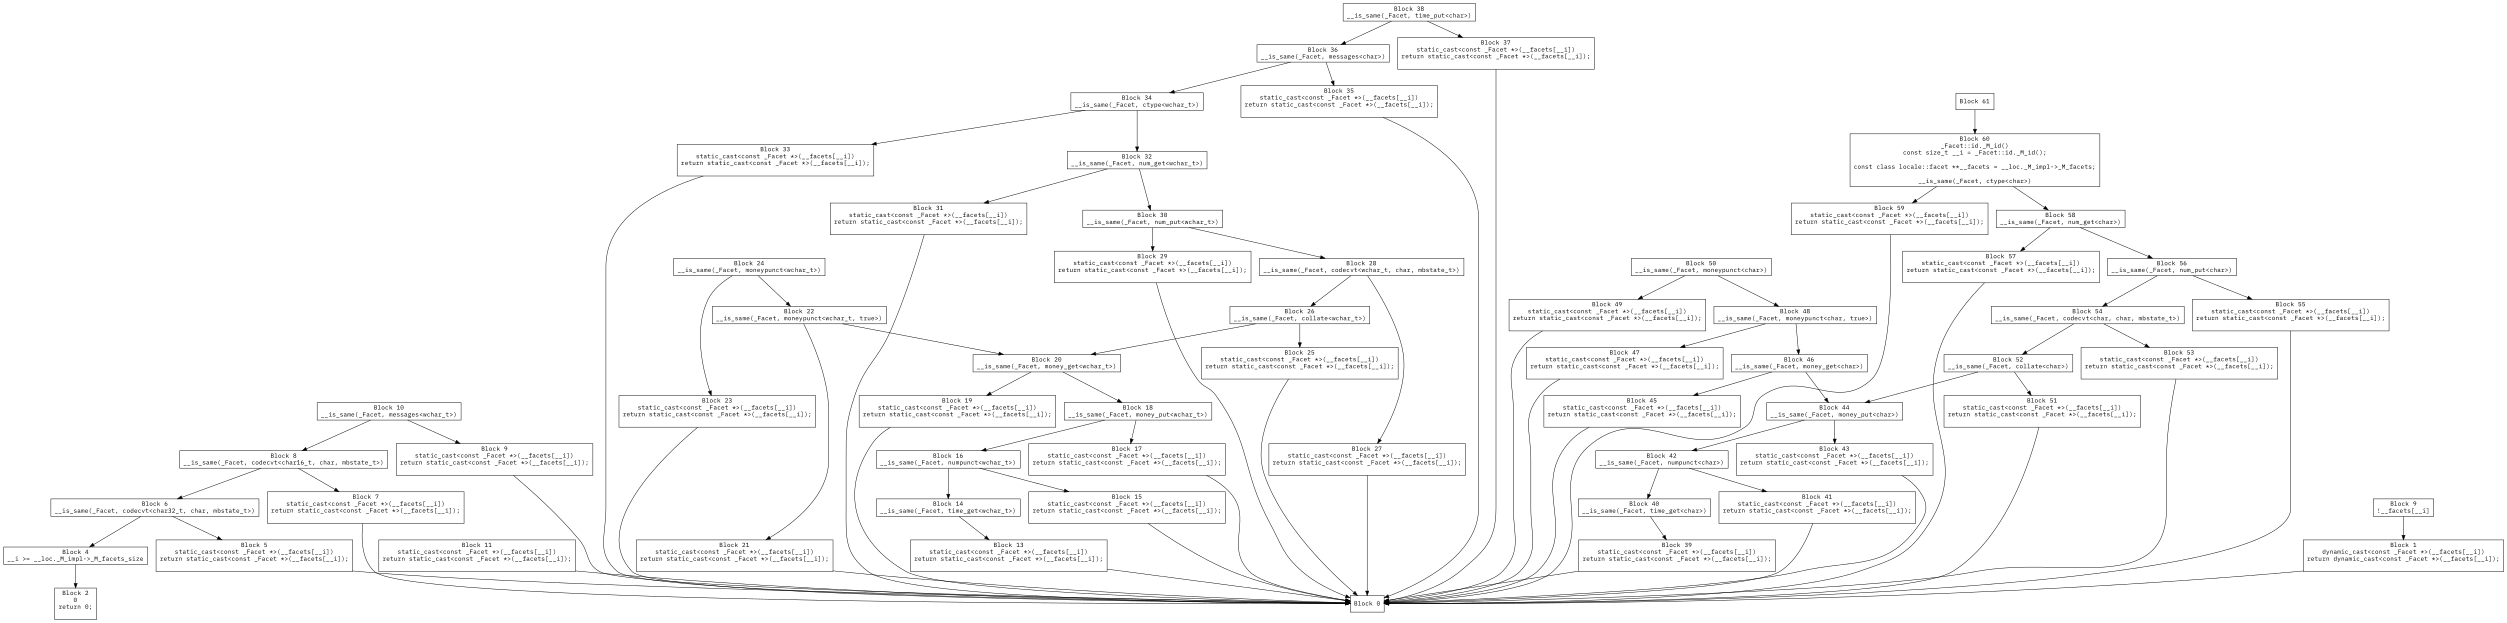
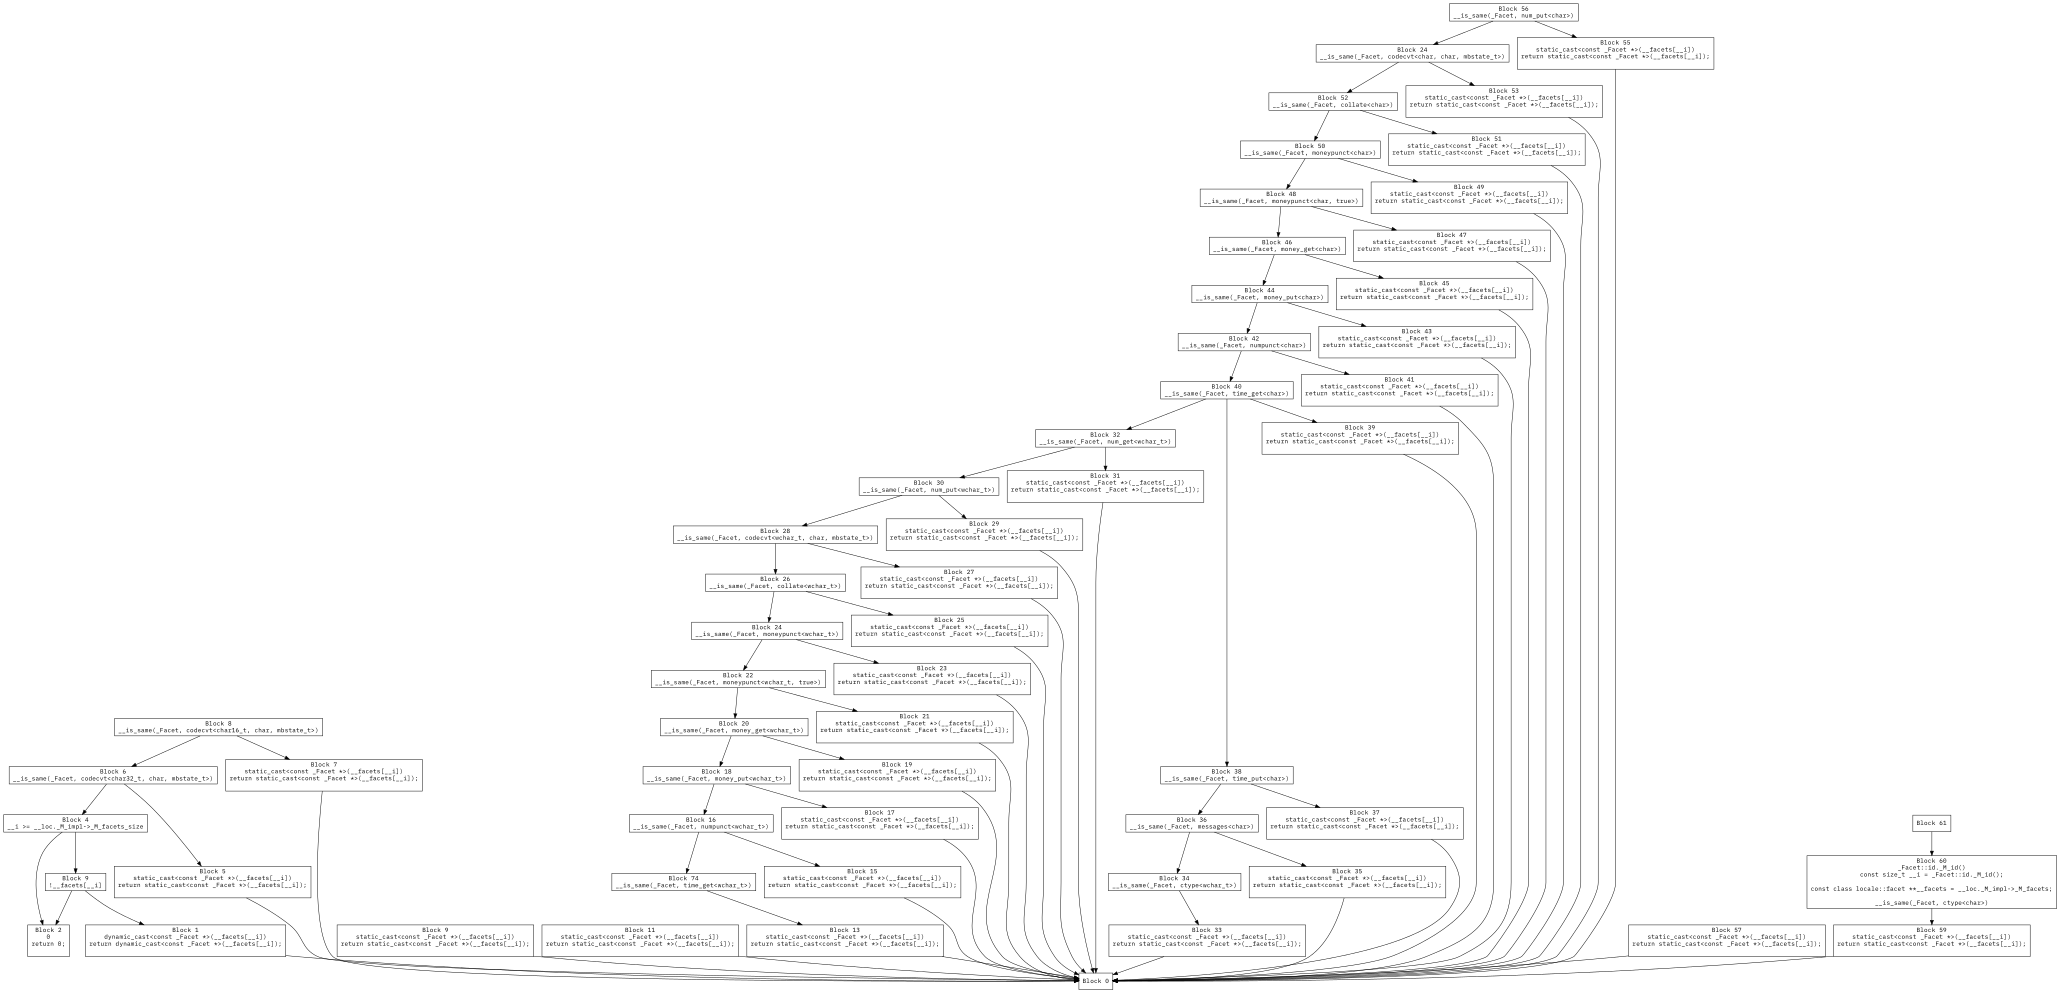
edge "Block 34 __is_same(_Facet, ctype<wchar_t>)" -> "Block 32 __is_same(_Facet, num_get<wchar_t>)": now "Block 40 __is_same(_Facet, time_get<char>)" -> "Block 32 __is_same(_Facet, num_get<wchar_t>)"
node "Block 58 __is_same(_Facet, num_get<char>)": removed
node "Block 54 __is_same(_Facet, codecvt<char, char, mbstate_t>)": label "Block 54 __is_same(_Facet, codecvt<char, char, mbstate_t>)" -> "Block 24 __is_same(_Facet, codecvt<char, char, mbstate_t>)"
edge "Block 26 __is_same(_Facet, collate<wchar_t>)" -> "Block 20 __is_same(_Facet, money_get<wchar_t>)": now "Block 26 __is_same(_Facet, collate<wchar_t>)" -> "Block 24 __is_same(_Facet, moneypunct<wchar_t>)"
edge "Block 52 __is_same(_Facet, collate<char>)" -> "Block 44 __is_same(_Facet, money_put<char>)": now "Block 52 __is_same(_Facet, collate<char>)" -> "Block 50 __is_same(_Facet, moneypunct<char>)"
node "Block 10 __is_same(_Facet, messages<wchar_t>)": removed
node "Block 14 __is_same(_Facet, time_get<wchar_t>)": label "Block 14 __is_same(_Facet, time_get<wchar_t>)" -> "Block 74 __is_same(_Facet, time_get<wchar_t>)"
edge "Block 40 __is_same(_Facet, time_get<char>)" -> "Block 38 __is_same(_Facet, time_put<char>)": added
edge "Block 4 __i >= __loc._M_impl->_M_facets_size" -> "Block 9 !__facets[__i]": added
edge "Block 9 !__facets[__i]" -> "Block 2 0 return 0;": added
